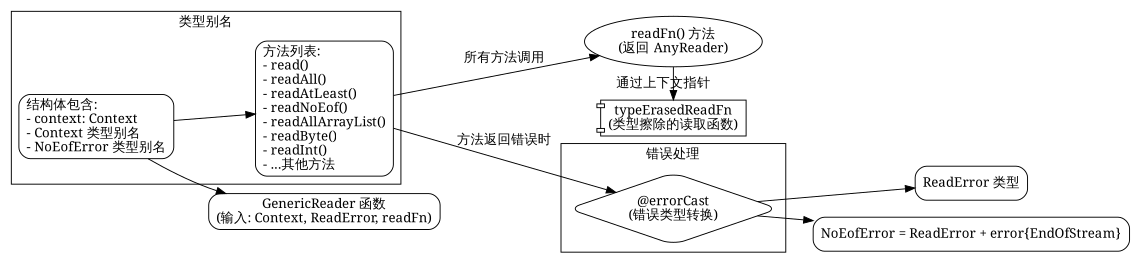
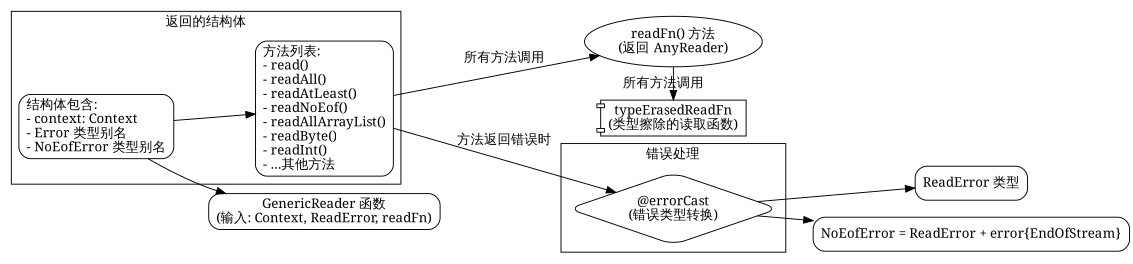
cluster "类型别名": label "类型别名" -> "返回的结构体"
edge "readFn() 方法 (返回 AnyReader)" -> "typeErasedReadFn (类型擦除的读取函数)": label "通过上下文指针" -> "所有方法调用"
node "结构体包含: - context: Context - Context 类型别名 - NoEofError 类型别名": label "结构体包含: - context: Context - Context 类型别名 - NoEofError 类型别名" -> "结构体包含: - context: Context - Error 类型别名 - NoEofError 类型别名"
